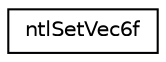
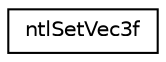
node "ntlSetVec6f": label "ntlSetVec6f" -> "ntlSetVec3f"
